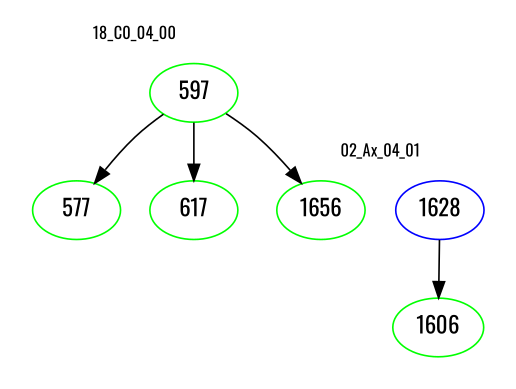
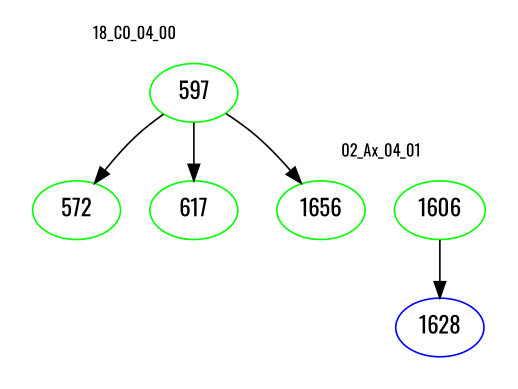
node "577": label "577" -> "572"
edge "1628" -> "1606": reversed
